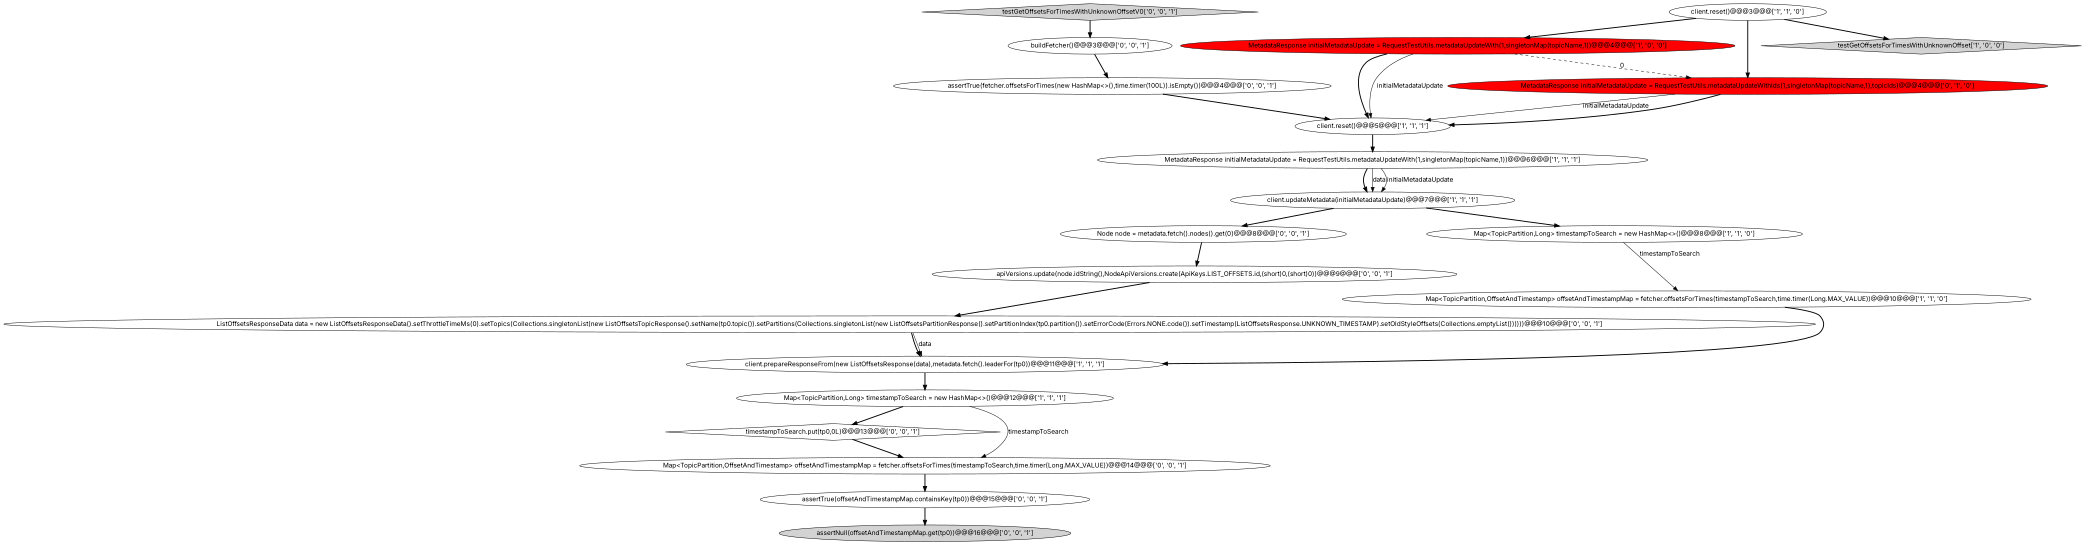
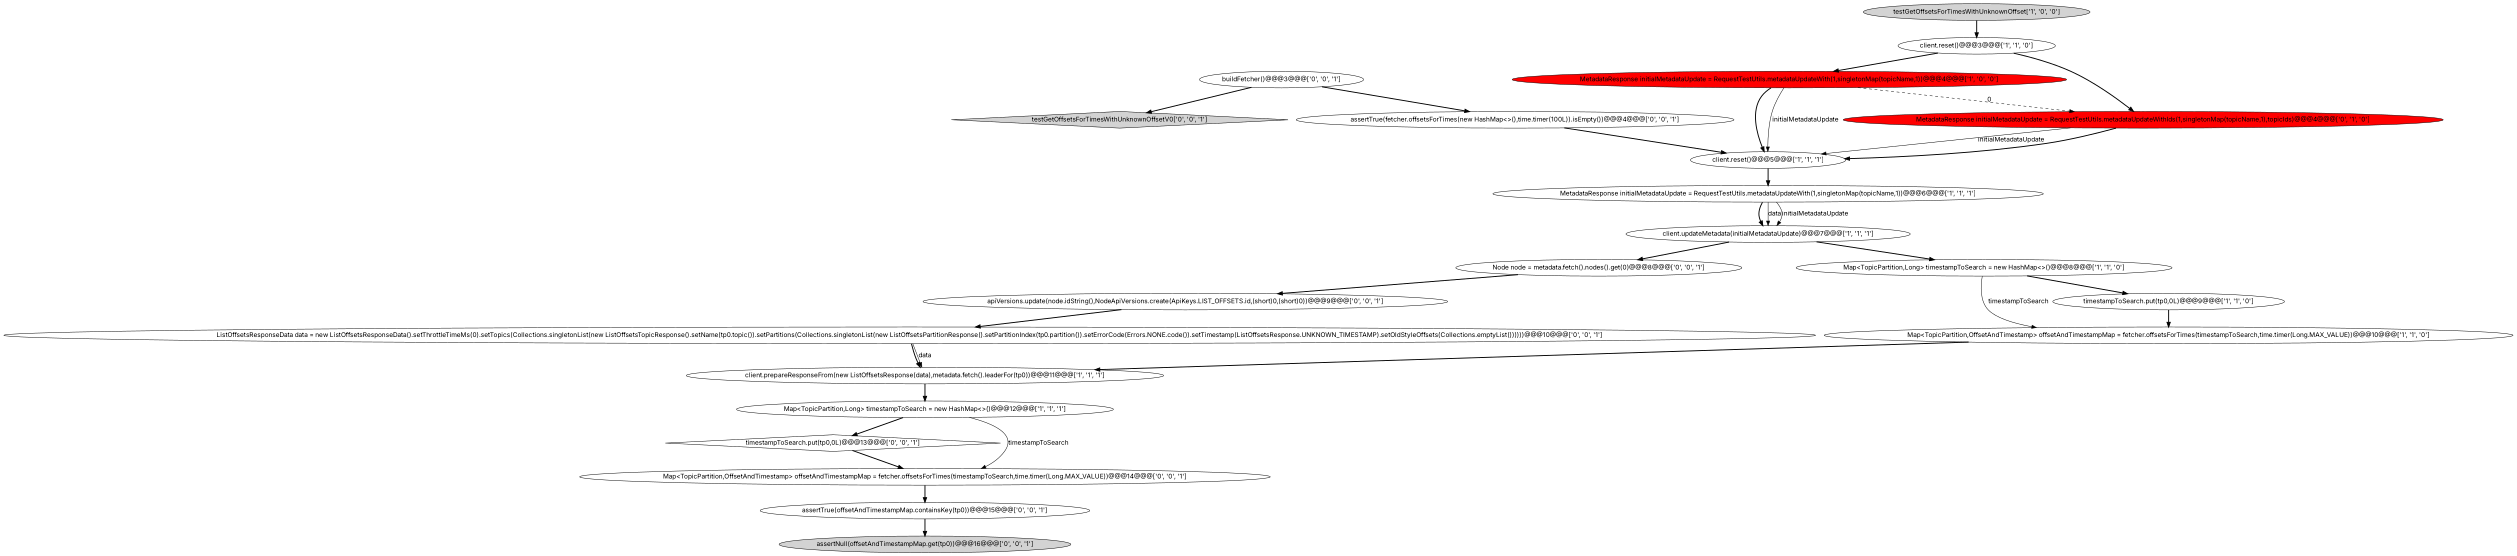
edge "testGetOffsetsForTimesWithUnknownOffsetV0['0', '0', '1']" -> "buildFetcher()@@@3@@@['0', '0', '1']": reversed
edge "client.reset()@@@3@@@['1', '1', '0']" -> "testGetOffsetsForTimesWithUnknownOffset['1', '0', '0']": reversed
node "testGetOffsetsForTimesWithUnknownOffset['1', '0', '0']": shape diamond -> ellipse
node "timestampToSearch.put(tp0,0L)@@@9@@@['1', '1', '0']": added
